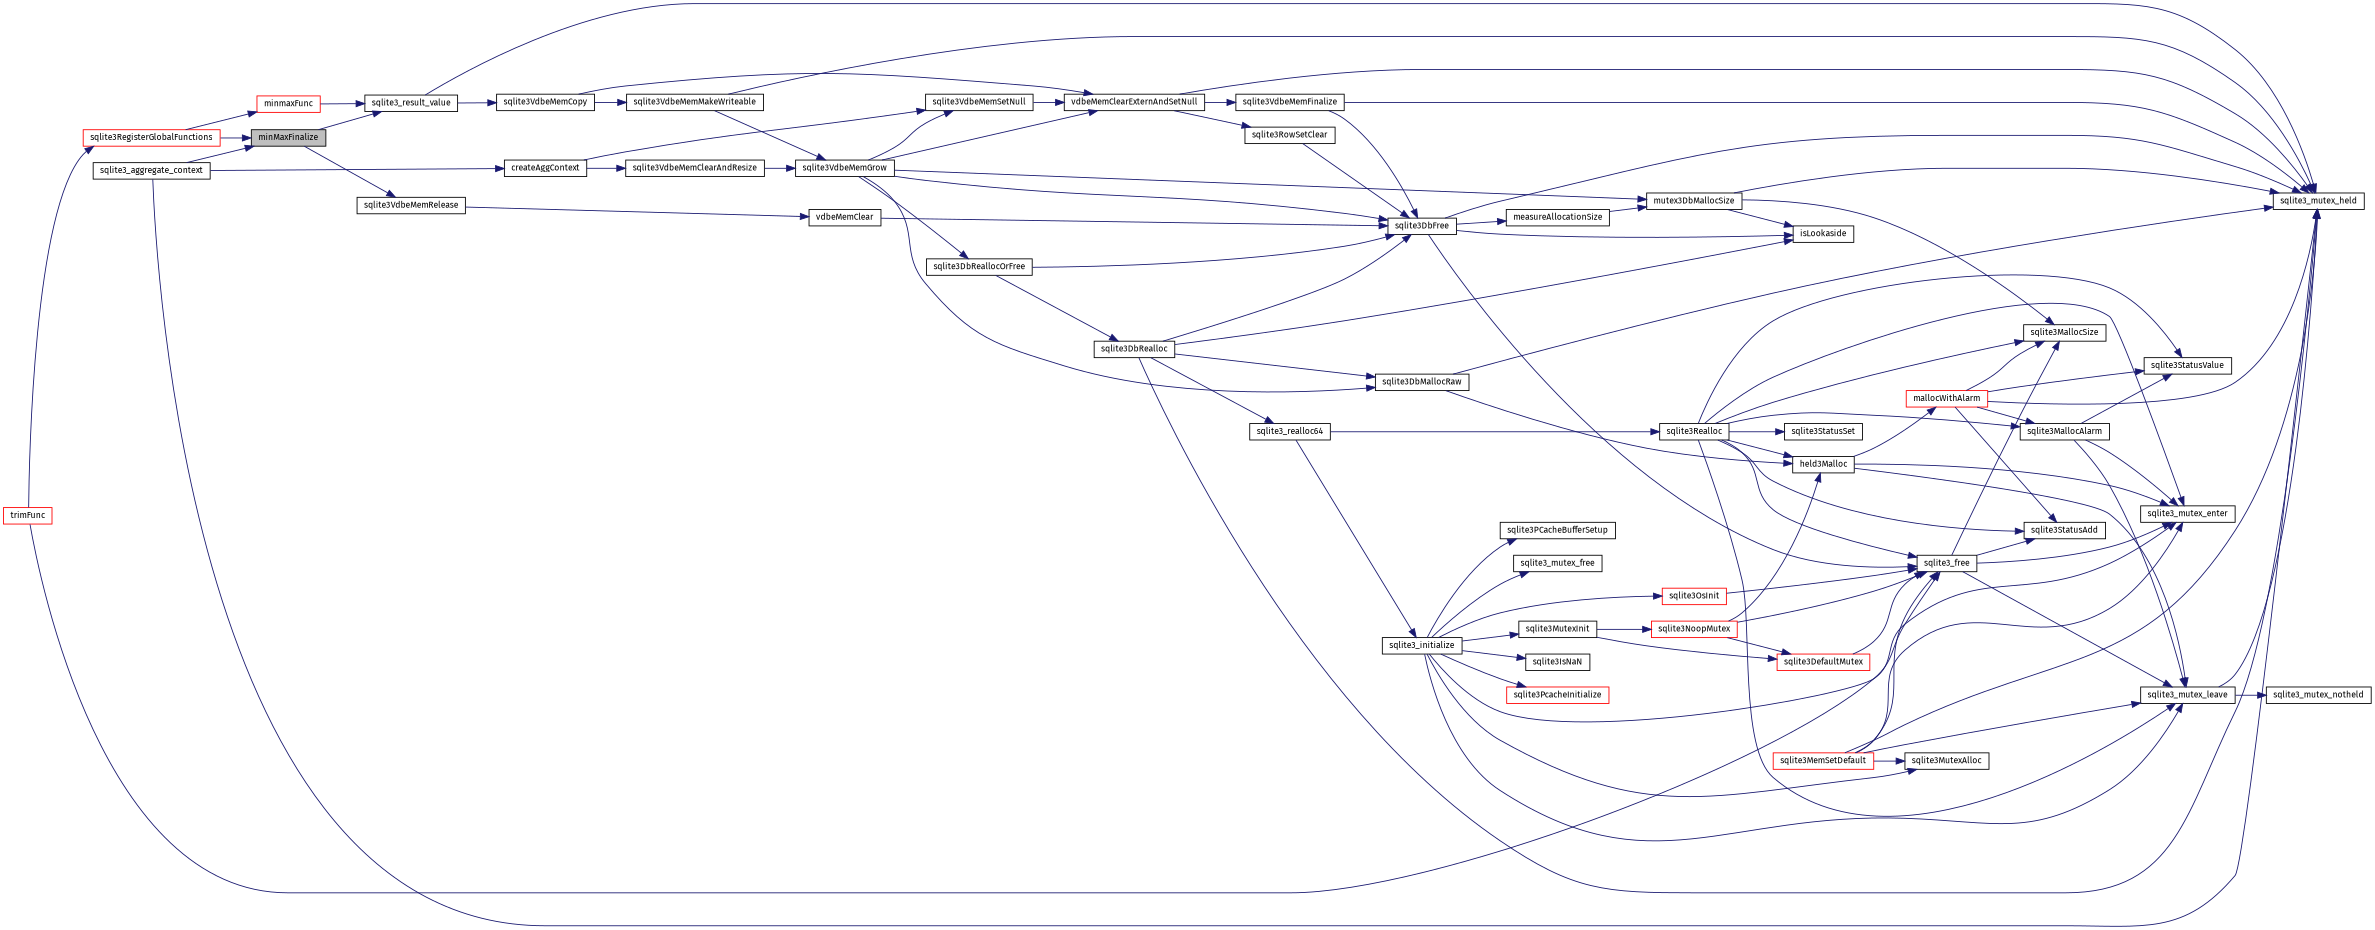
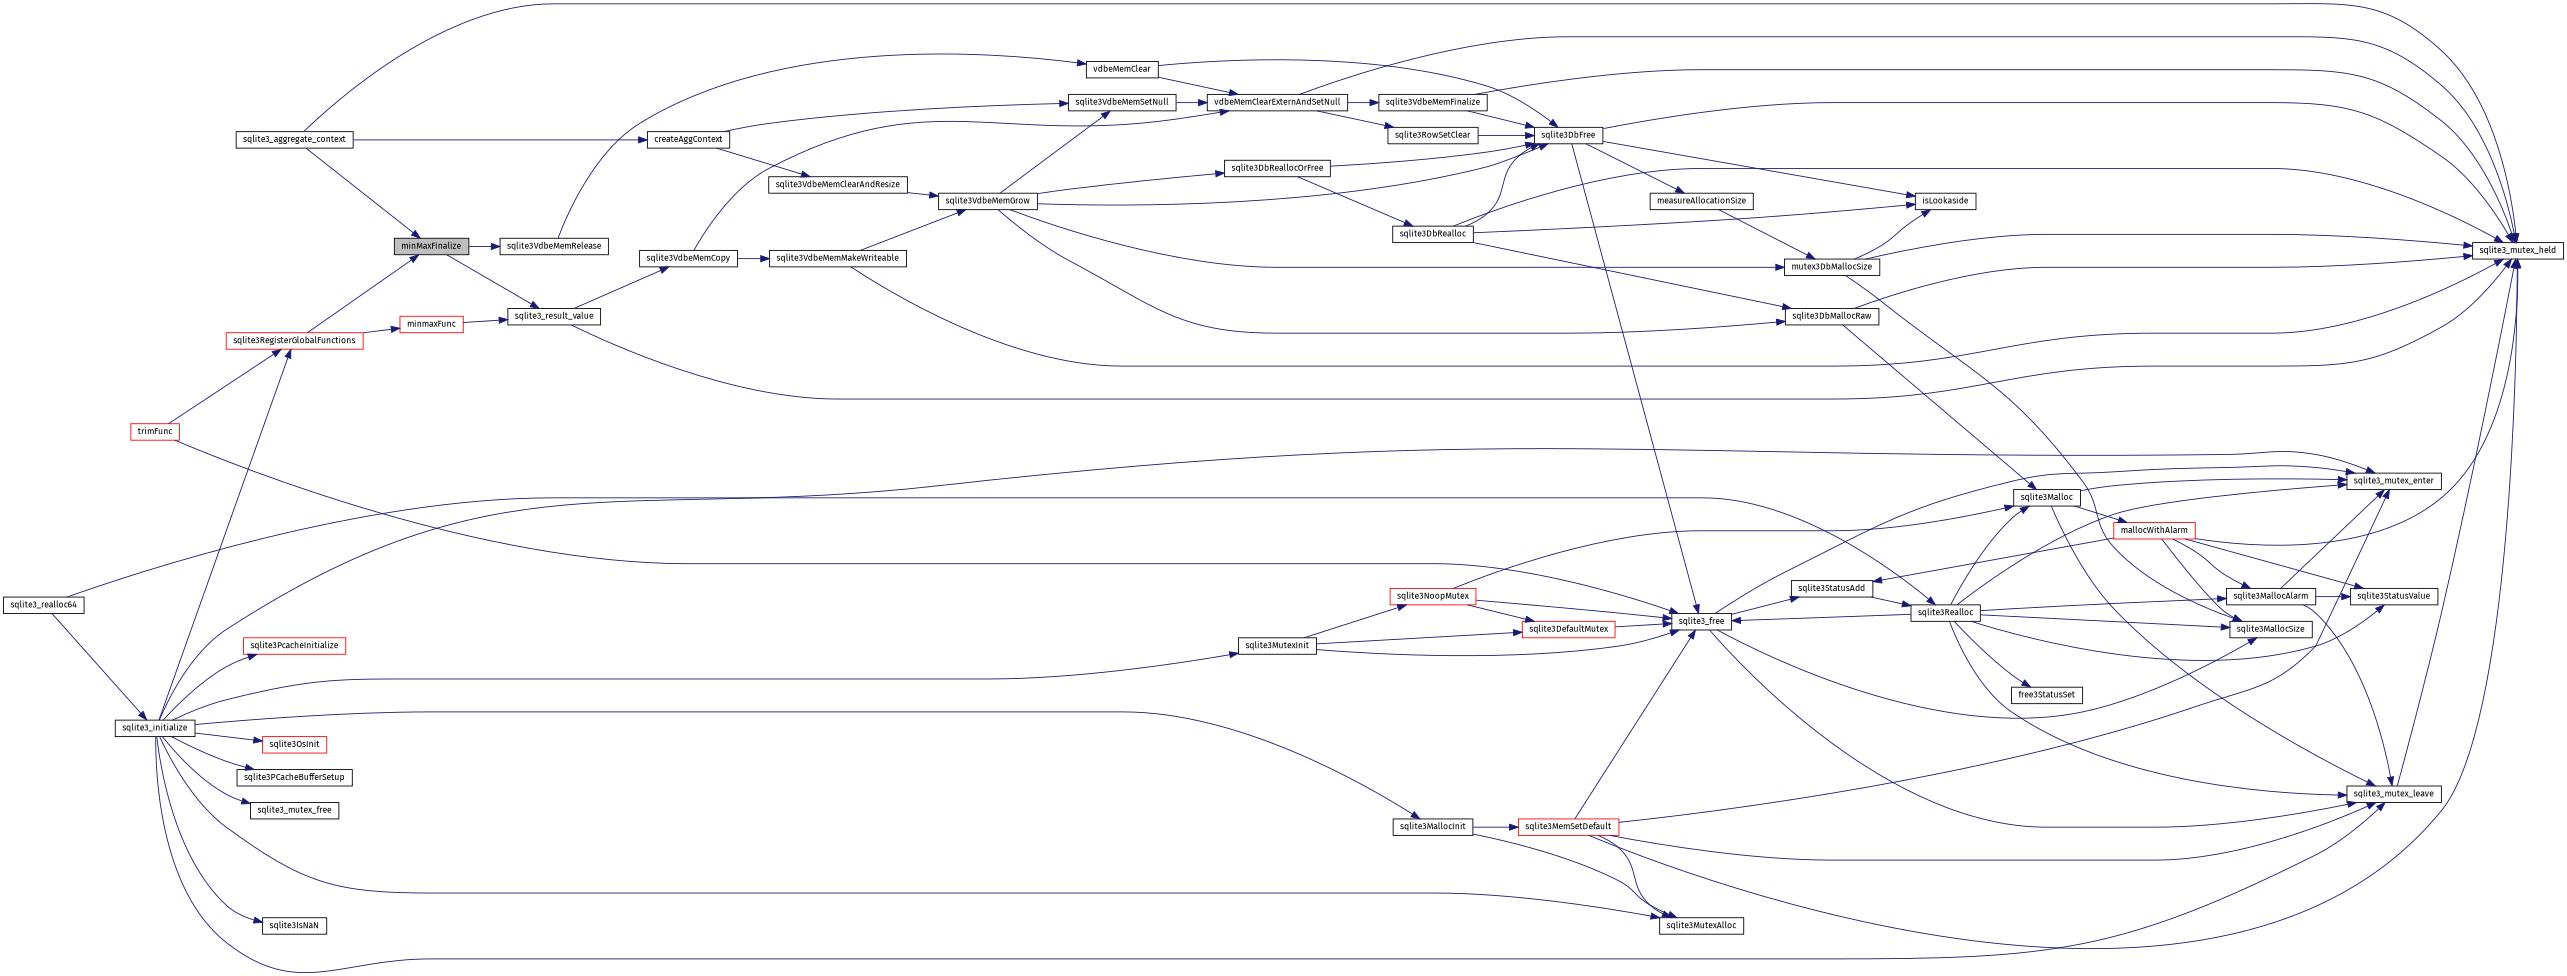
edge "sqlite3VdbeMemGrow" -> "vdbeMemClearExternAndSetNull": now "vdbeMemClear" -> "vdbeMemClearExternAndSetNull"
edge "sqlite3DbRealloc" -> "sqlite3_realloc64": removed
node "sqlite3StatusSet": label "sqlite3StatusSet" -> "free3StatusSet"
node "held3Malloc": label "held3Malloc" -> "sqlite3Malloc"
edge "sqlite3Realloc" -> "sqlite3StatusAdd": reversed
edge "sqlite3_initialize" -> "sqlite3RegisterGlobalFunctions": added
edge "sqlite3OsInit" -> "sqlite3_free": now "sqlite3MutexInit" -> "sqlite3_free"
node "sqlite3_mutex_notheld": removed
node "sqlite3MallocInit": added
